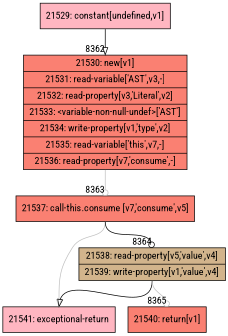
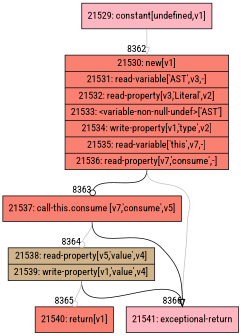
edge "21529: constant[undefined,v1]" -> "21530: new[v1]": color black -> gray
edge "21530: new[v1]" -> "21537: call-this.consume [v7,'consume',v5]": color gray -> black
edge "21530: new[v1]" -> "21541: exceptional-return": added
edge "21537: call-this.consume [v7,'consume',v5]" -> "21538: read-property[v5,'value',v4]": color black -> gray
edge "21537: call-this.consume [v7,'consume',v5]" -> "21541: exceptional-return": color gray -> black
